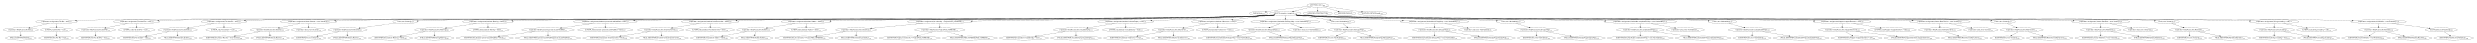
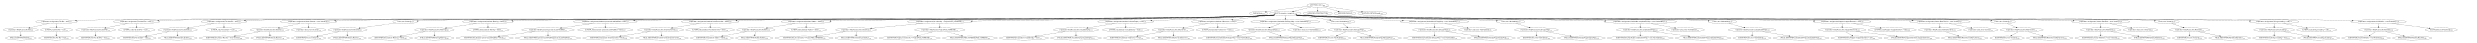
node "(IDENTIFIER,FileUtils,newFileUtils())": removed
